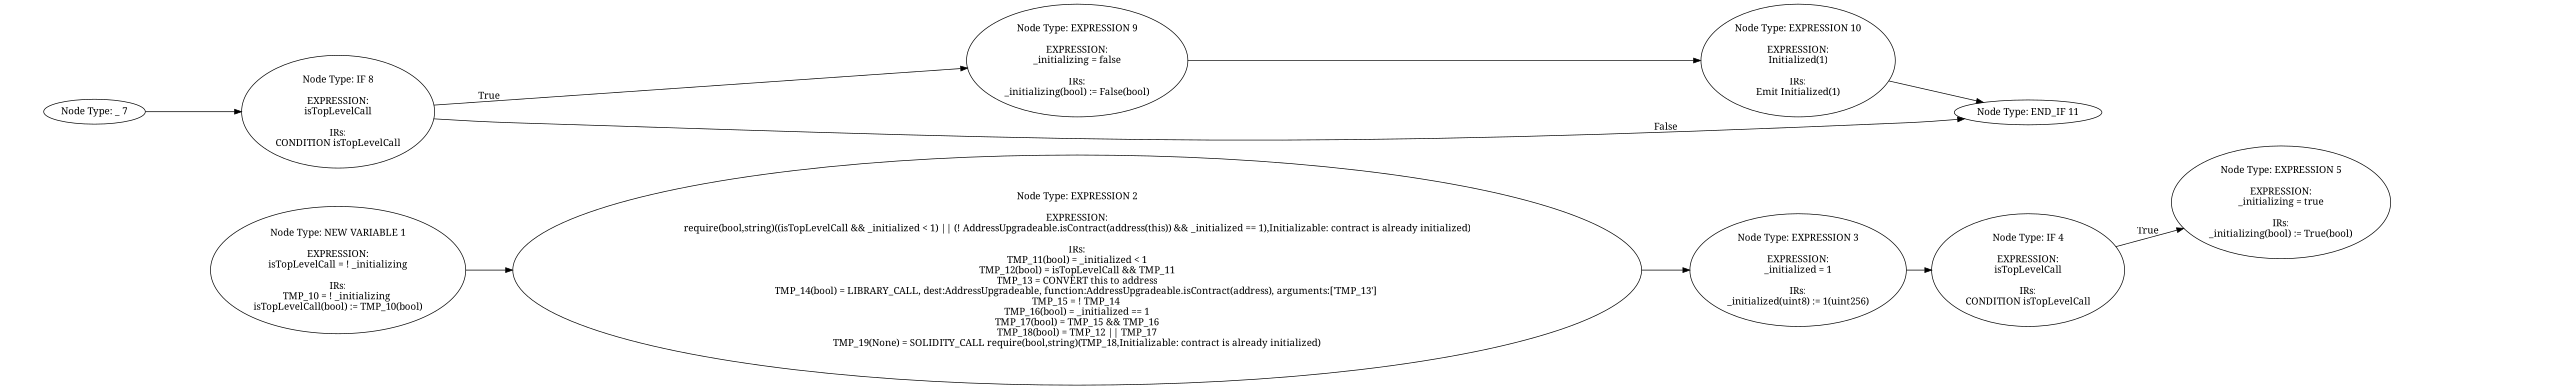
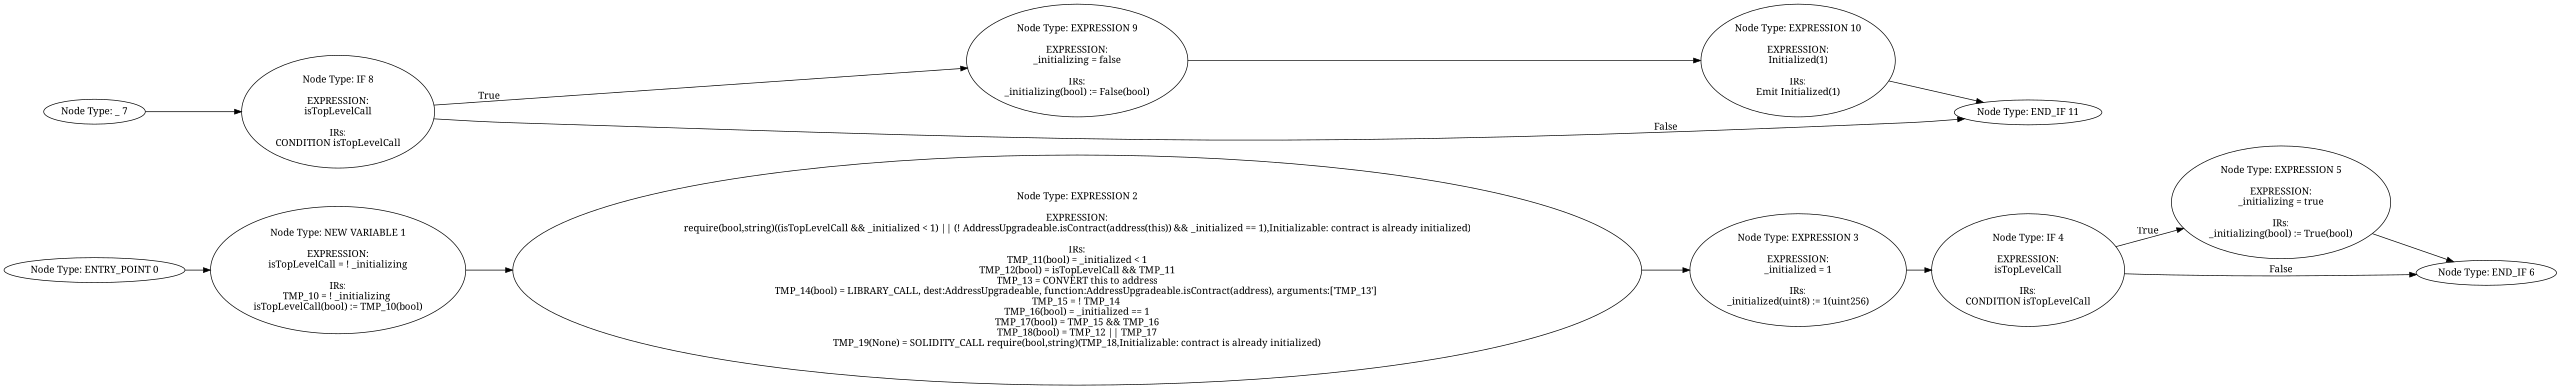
node "Node Type: ENTRY_POINT 0": added
node "Node Type: END_IF 6": added
